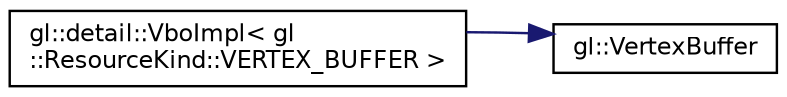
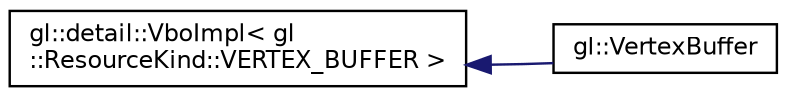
edge "gl::detail::VboImpl< gl ::ResourceKind::VERTEX_BUFFER >" -> "gl::VertexBuffer": reversed
